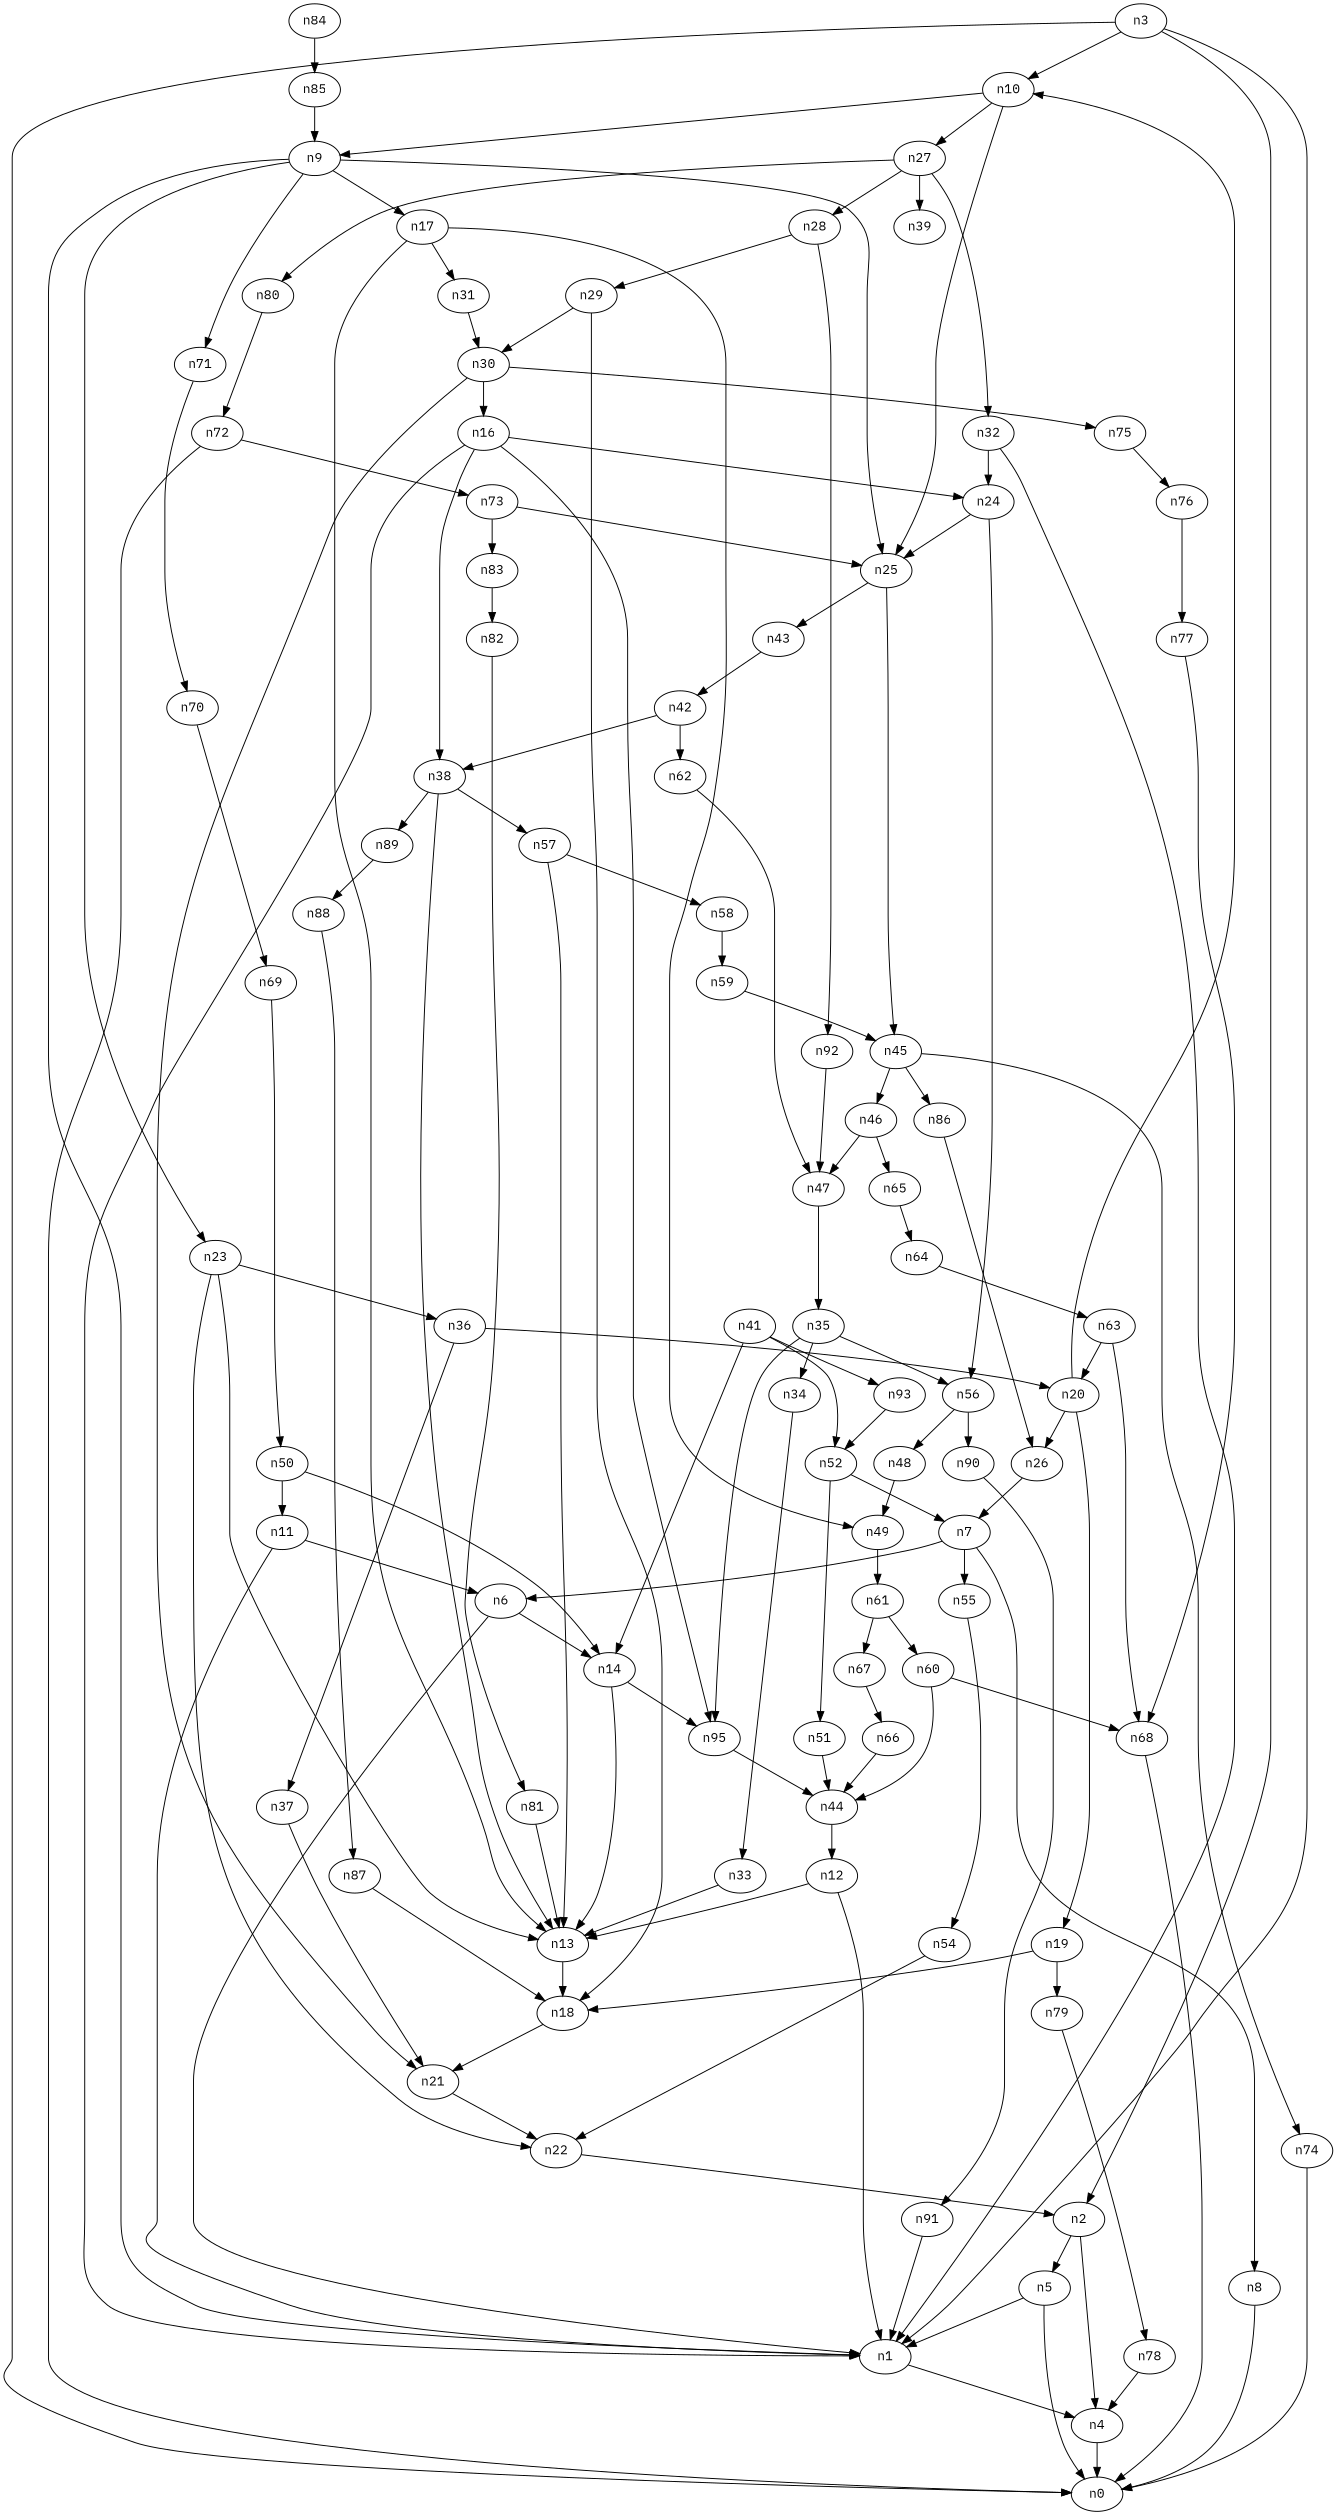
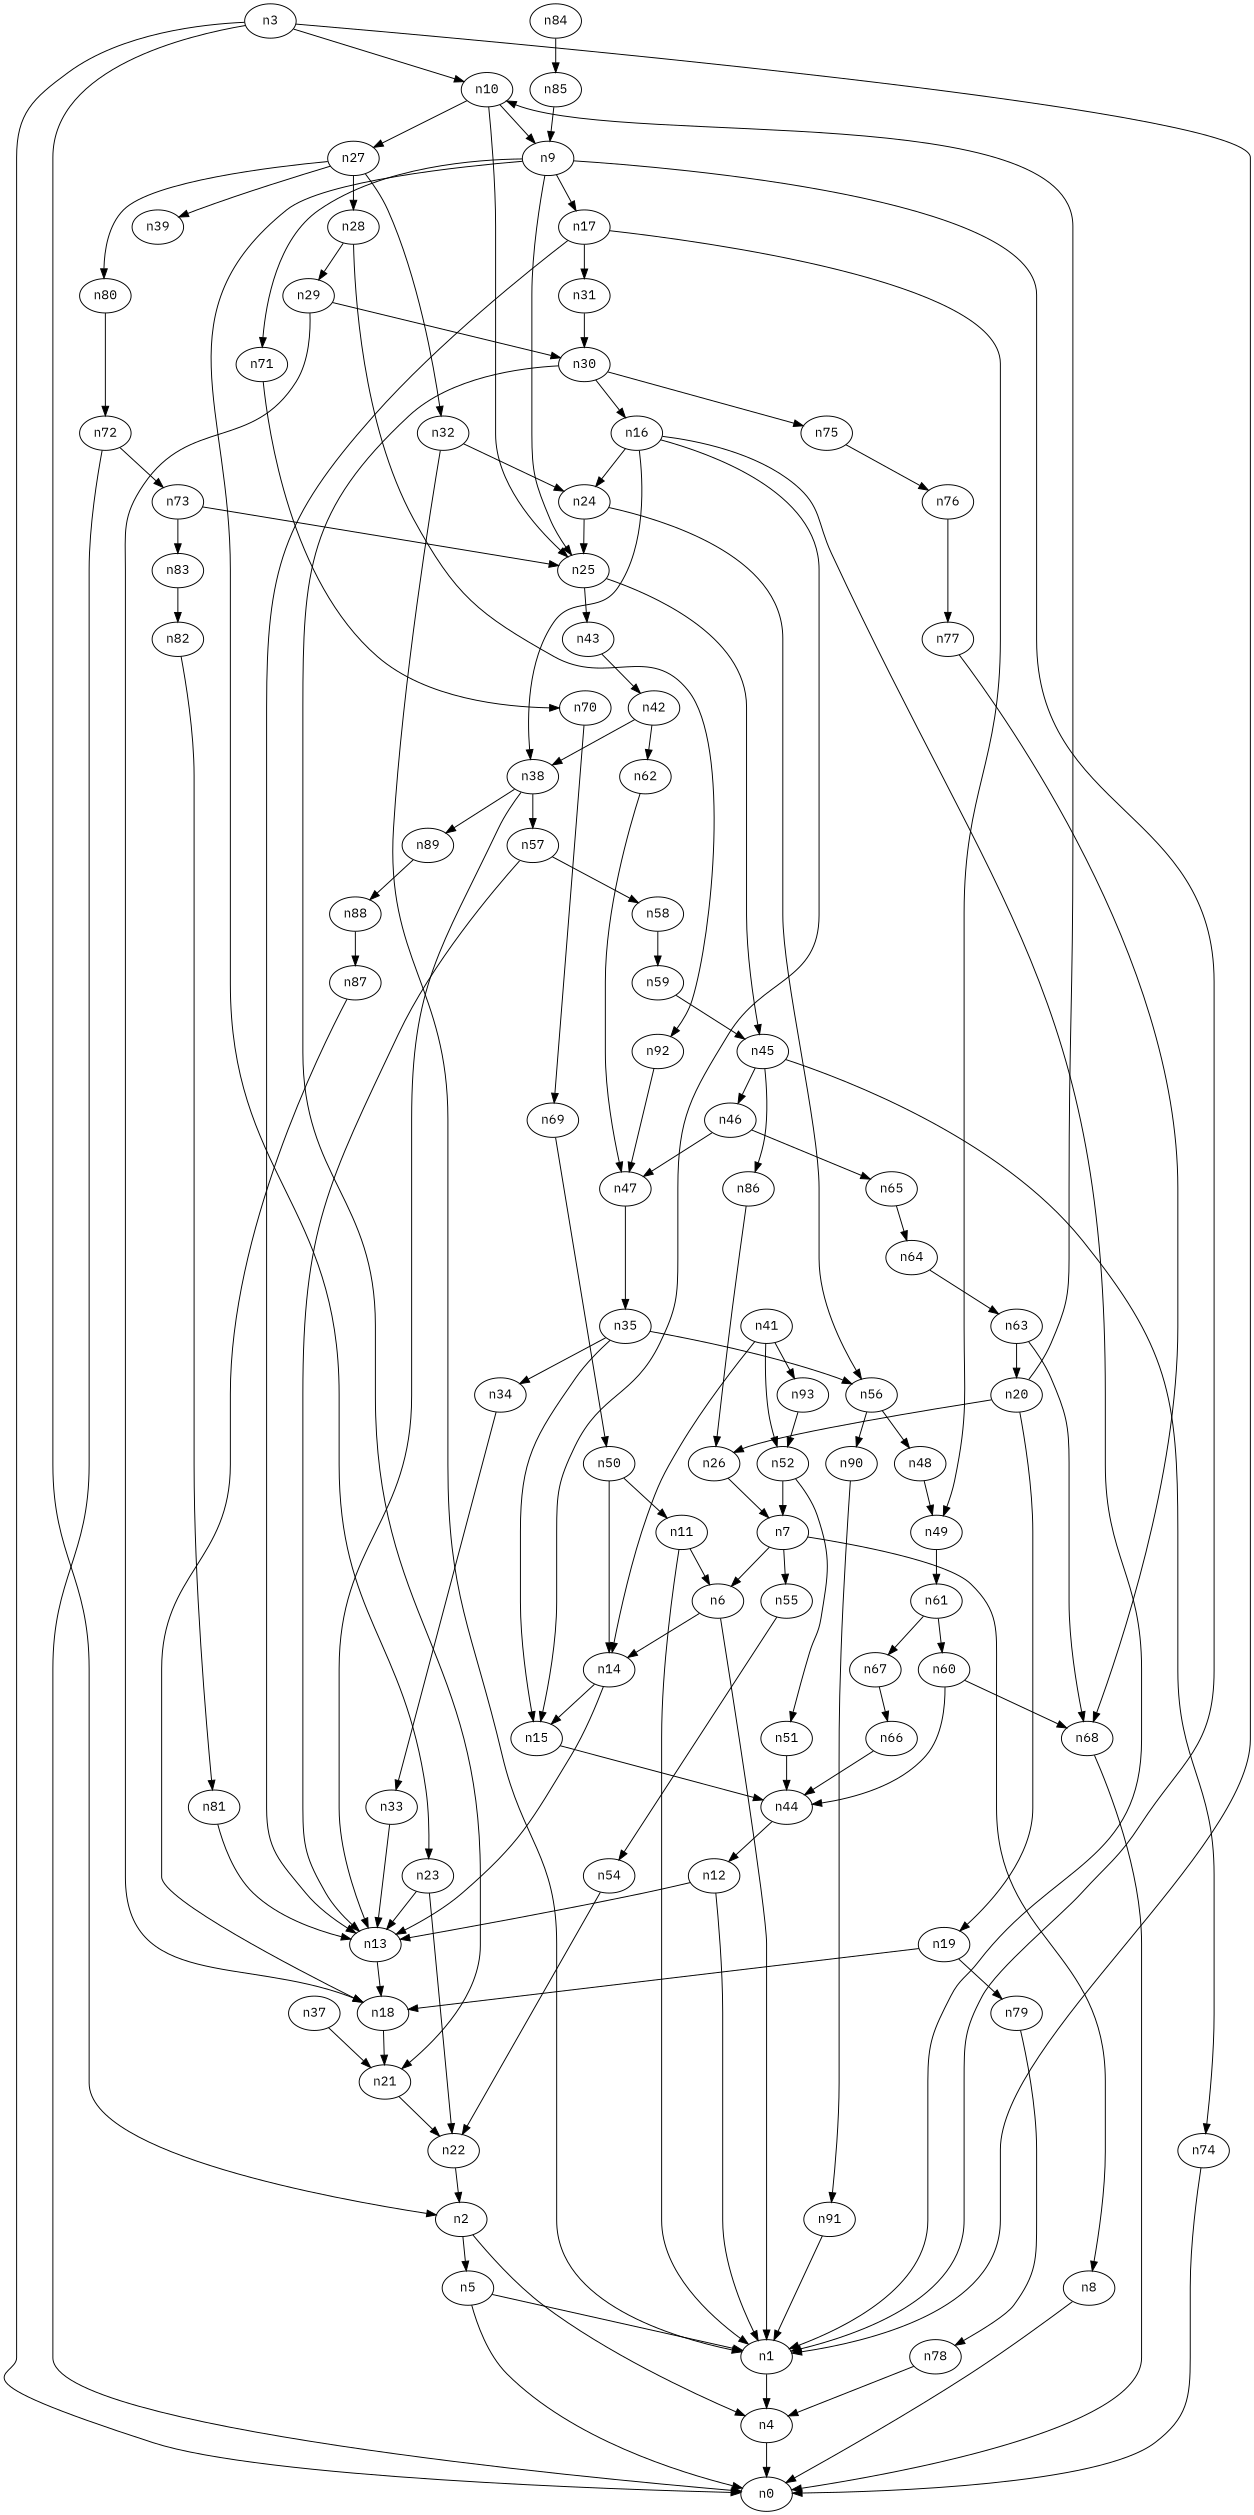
node "n36": removed
node "n95": label "n95" -> "n15"
